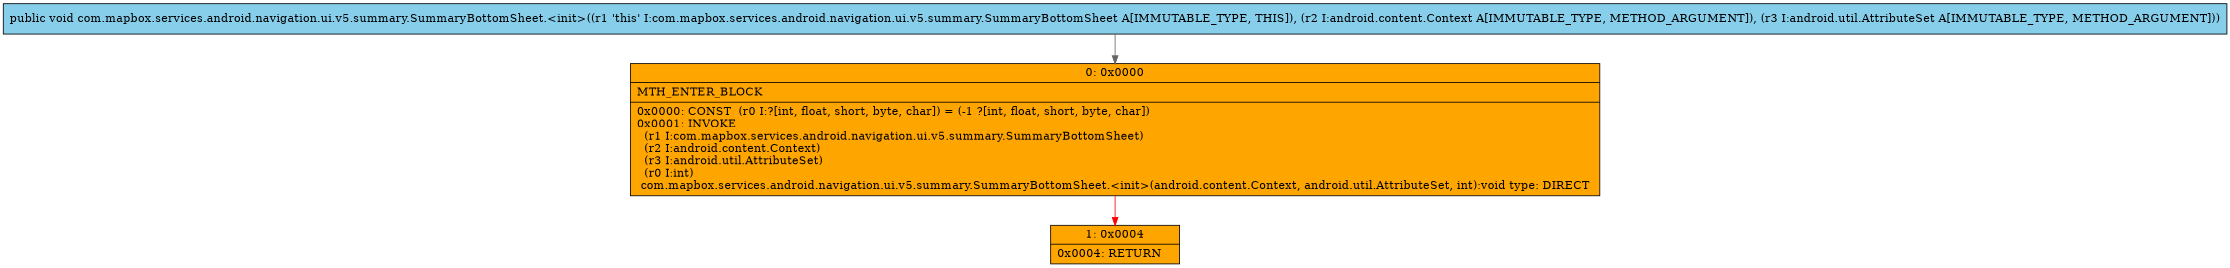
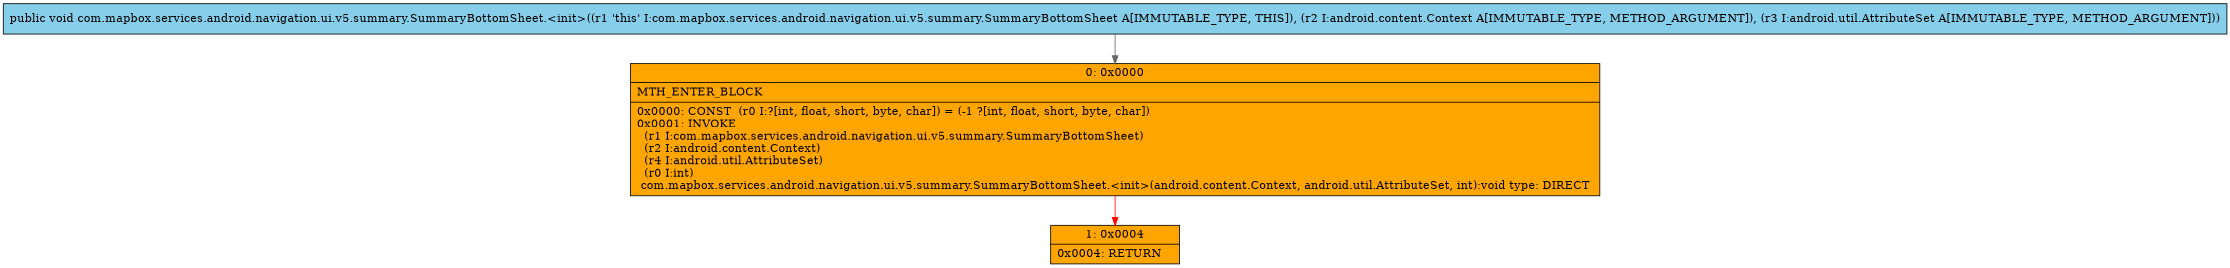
node "0: 0x0000": text "(r3 I:android.util.AttributeSet)" -> "(r4 I:android.util.AttributeSet)"
